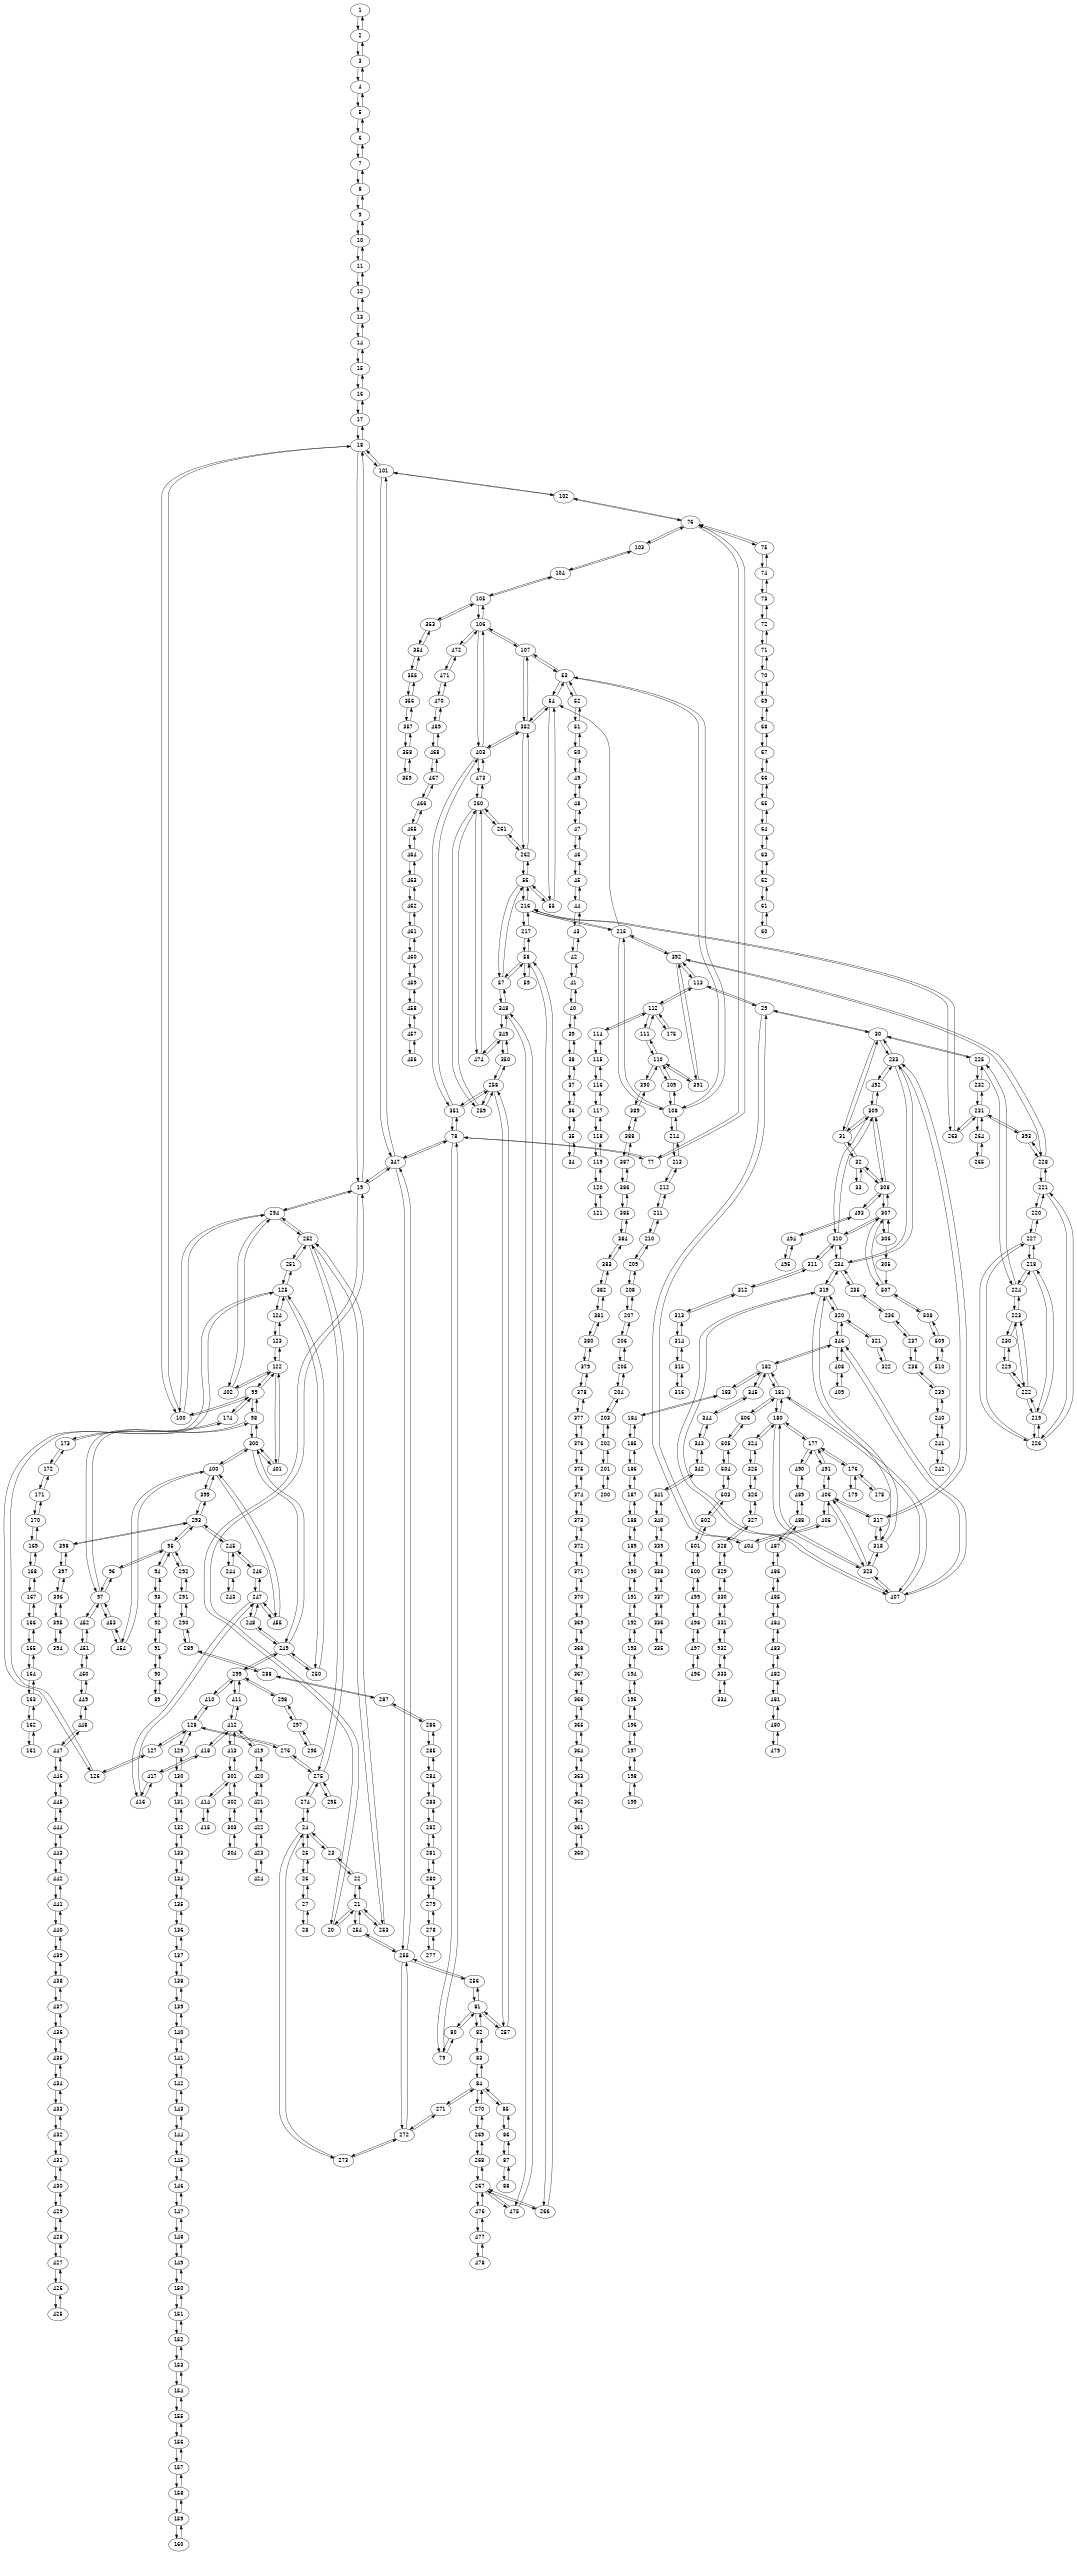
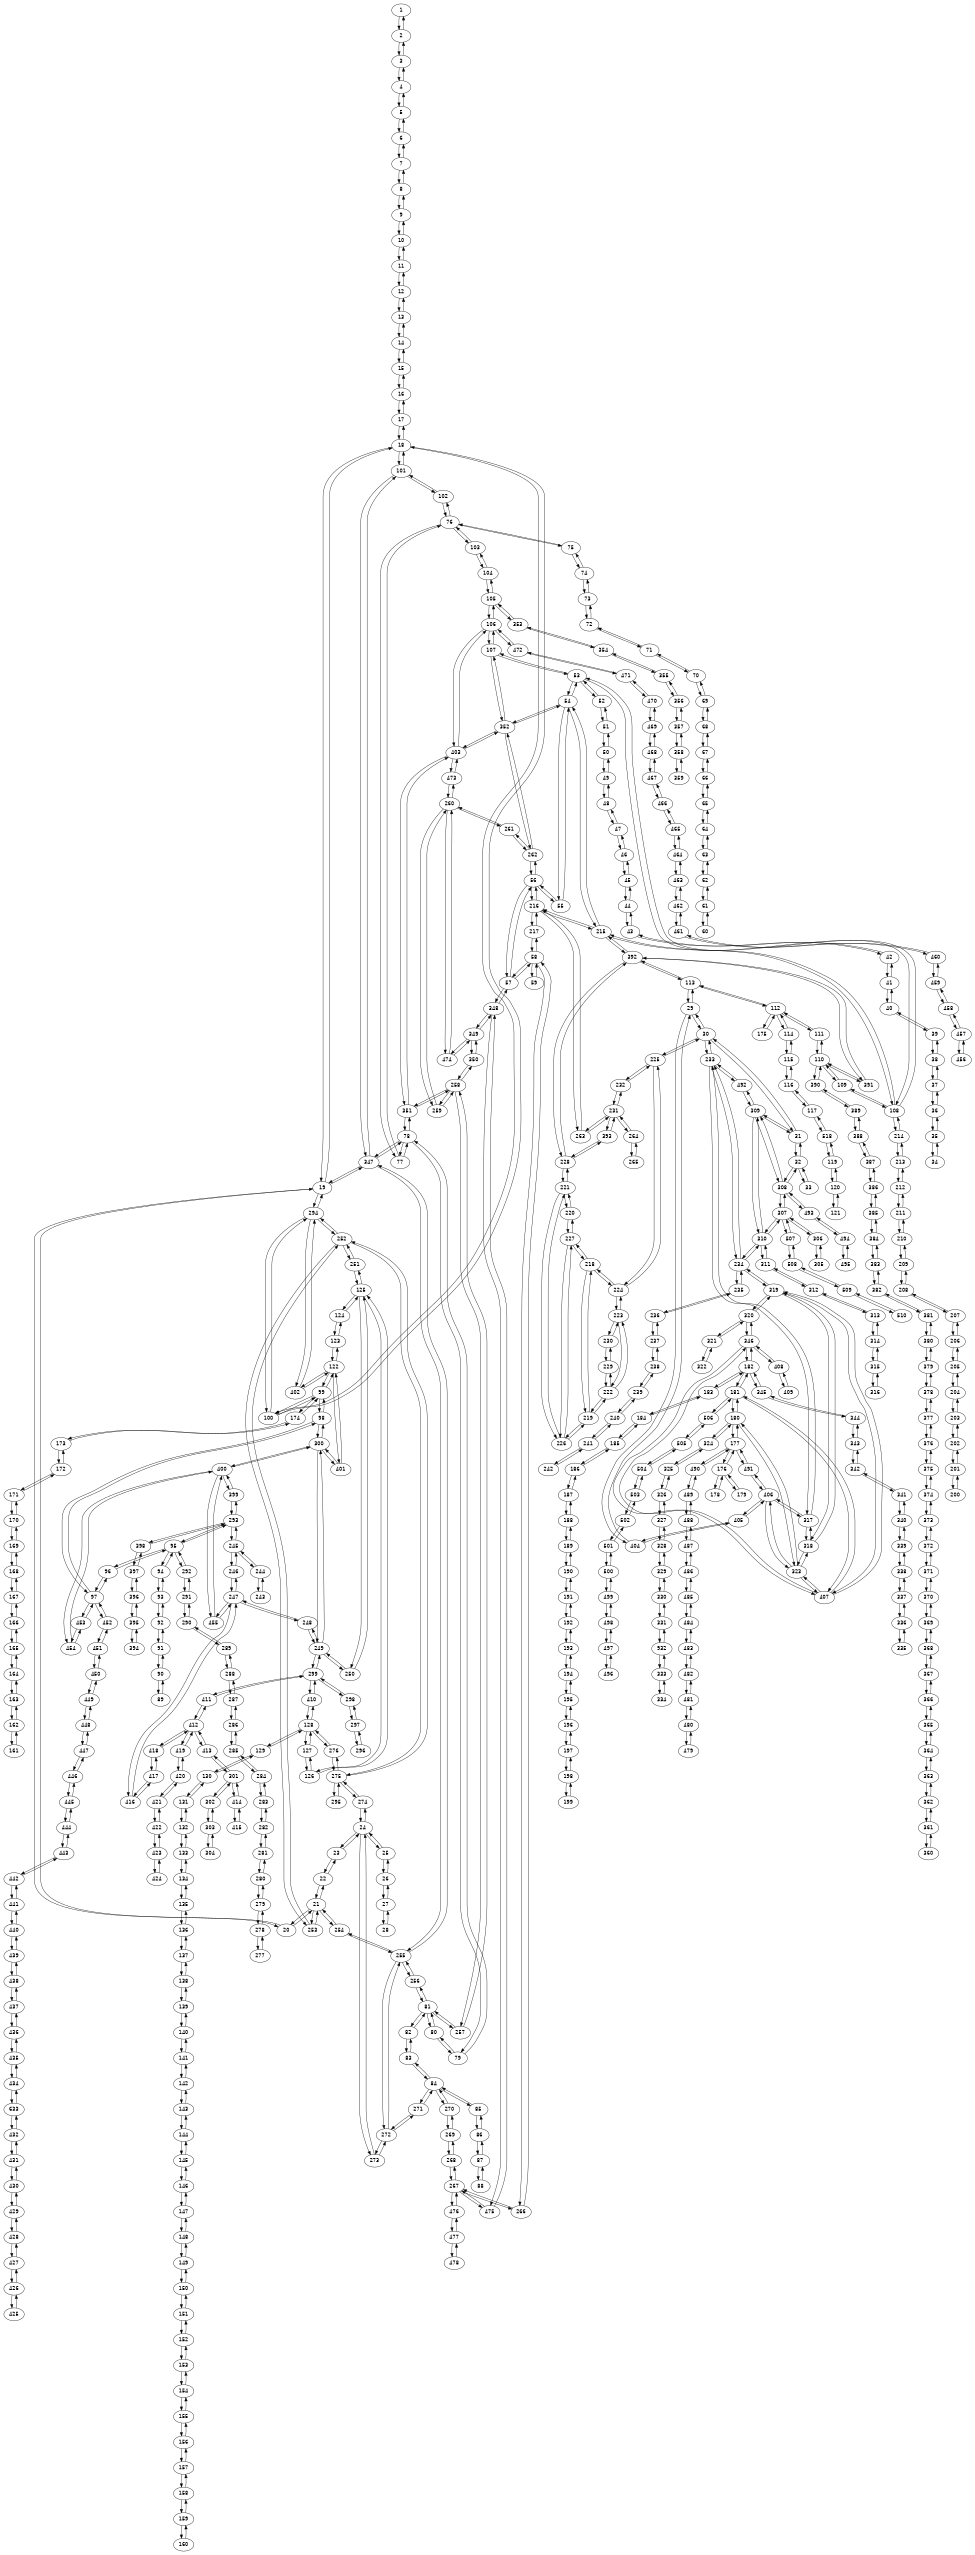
edge "54" -> "215": added
node "118": label "118" -> "518"
edge "305" -> "507": now "305" -> "306"
node "433": label "433" -> "633"
